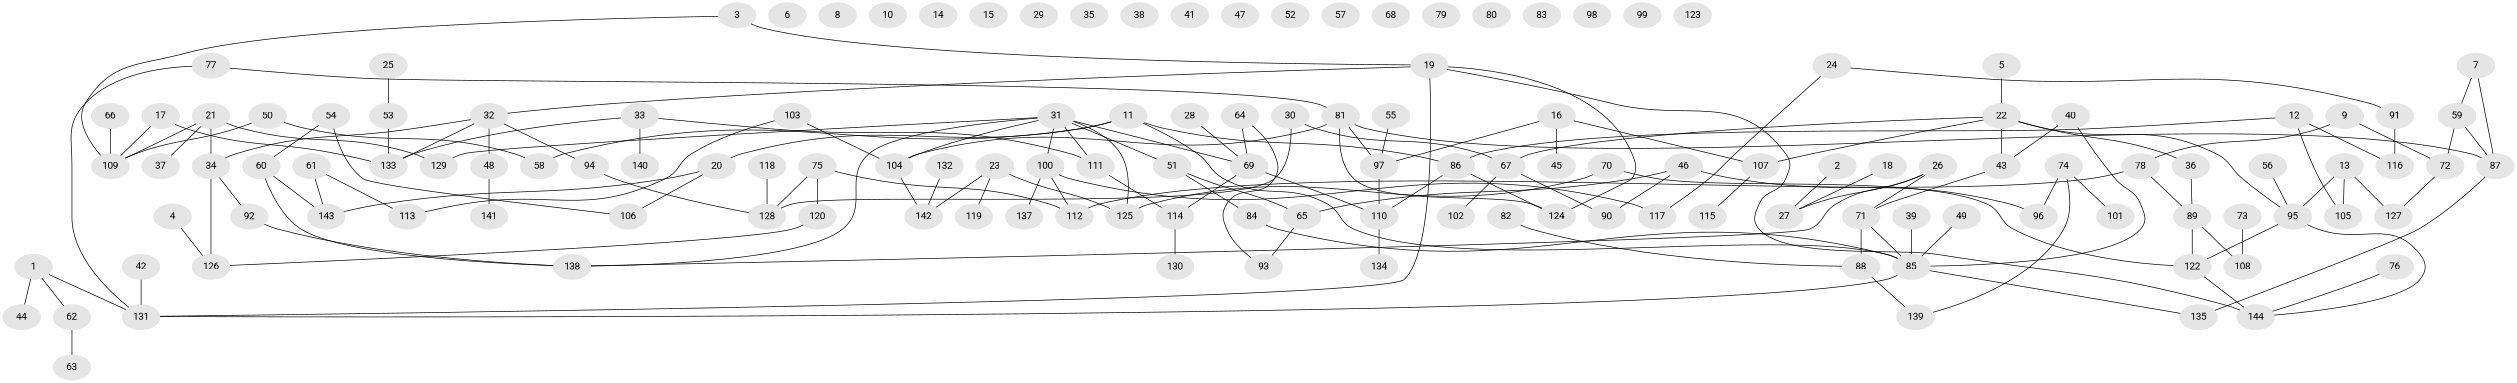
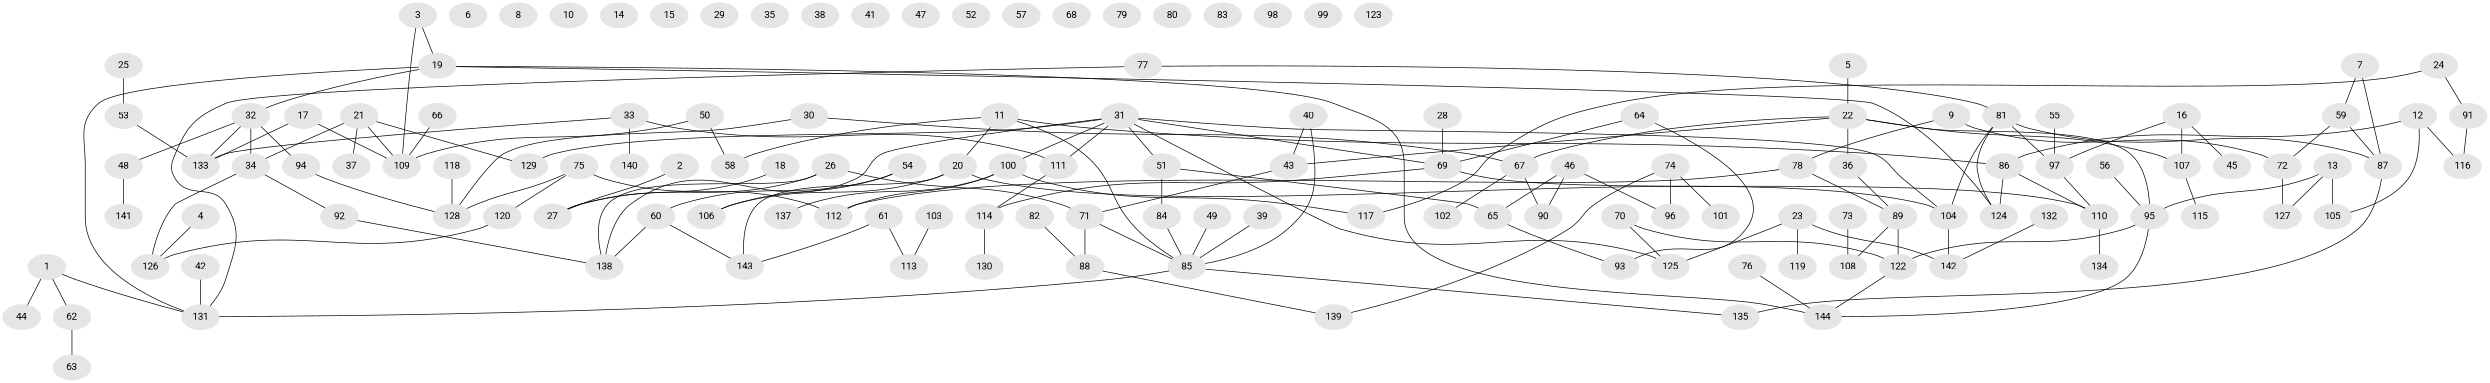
edge "103" -- "104": now "20" -- "104"
